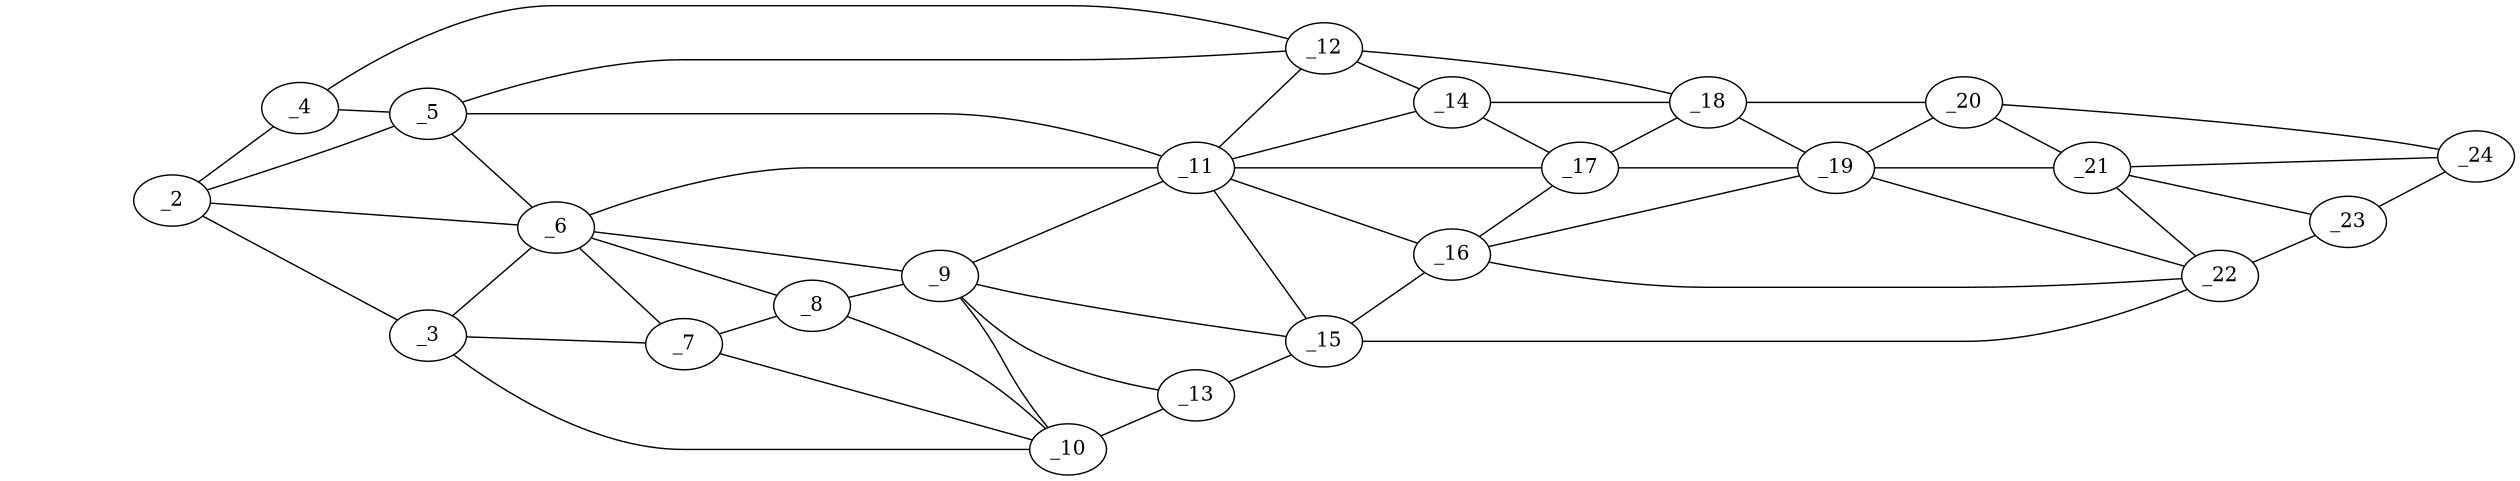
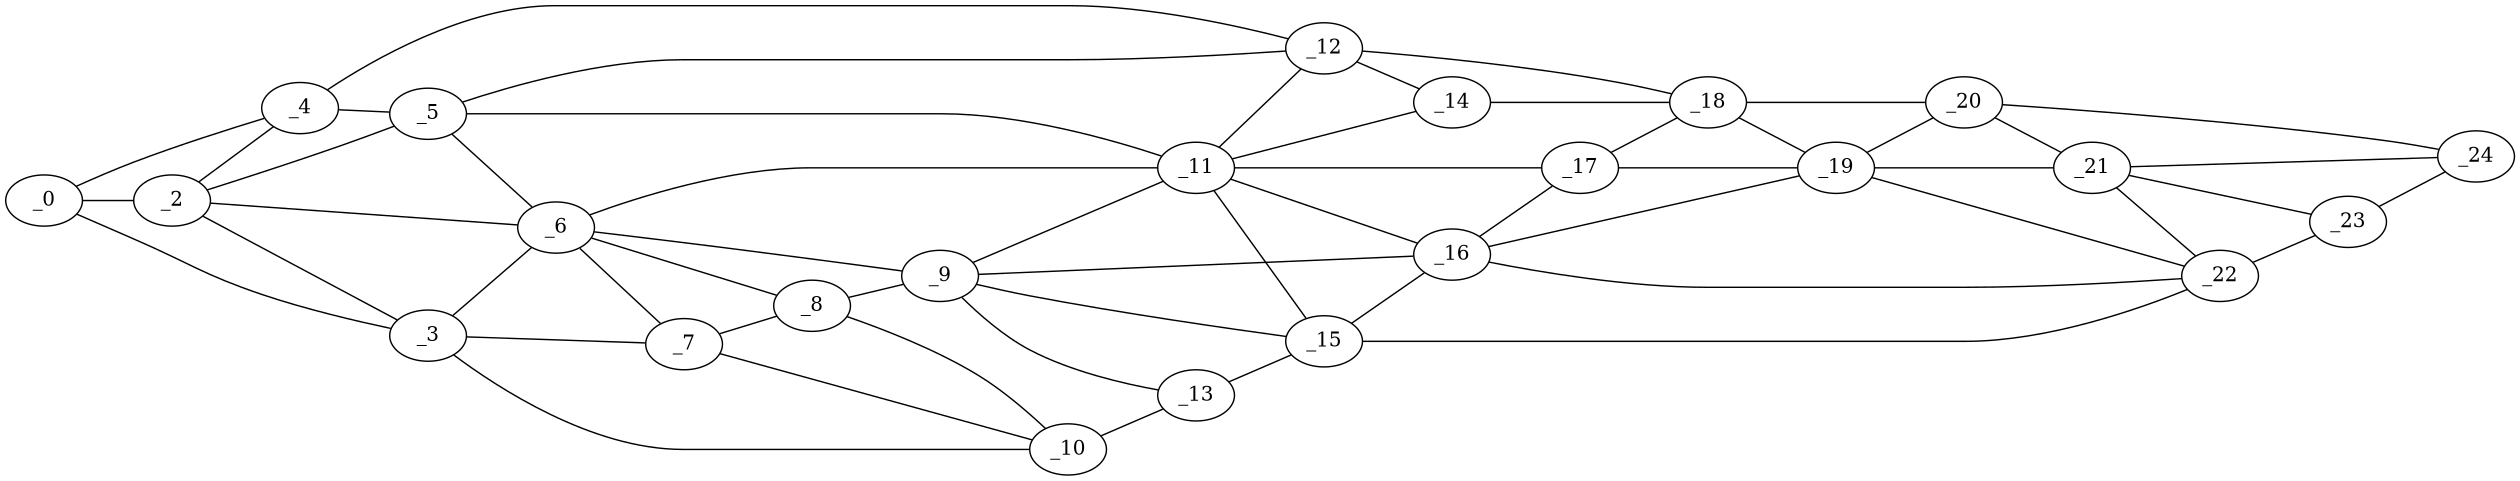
edge "_14" -- "_17": removed
node "_0": added
edge "_9" -- "_10": now "_9" -- "_16"
